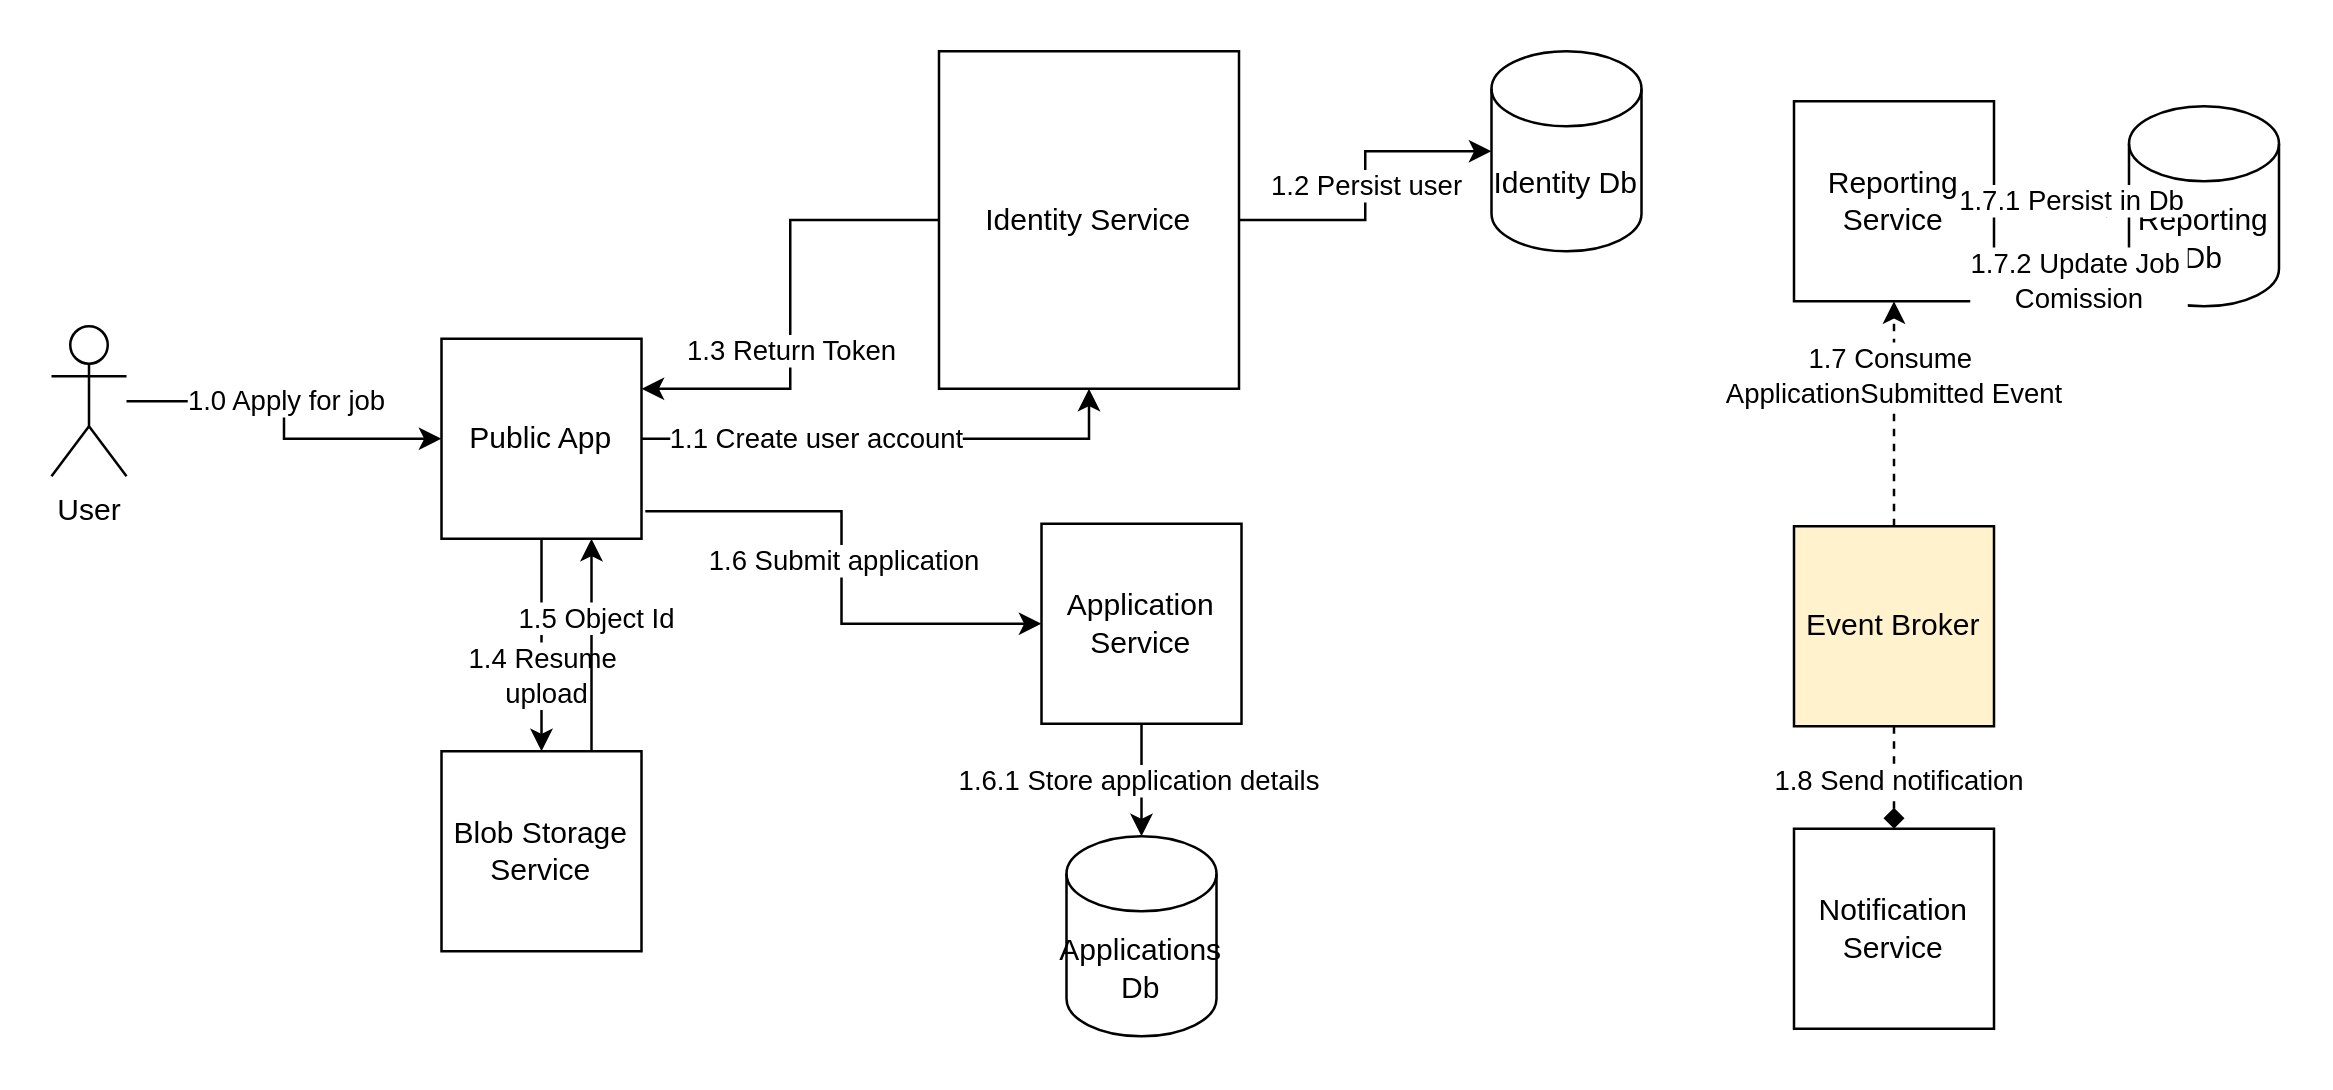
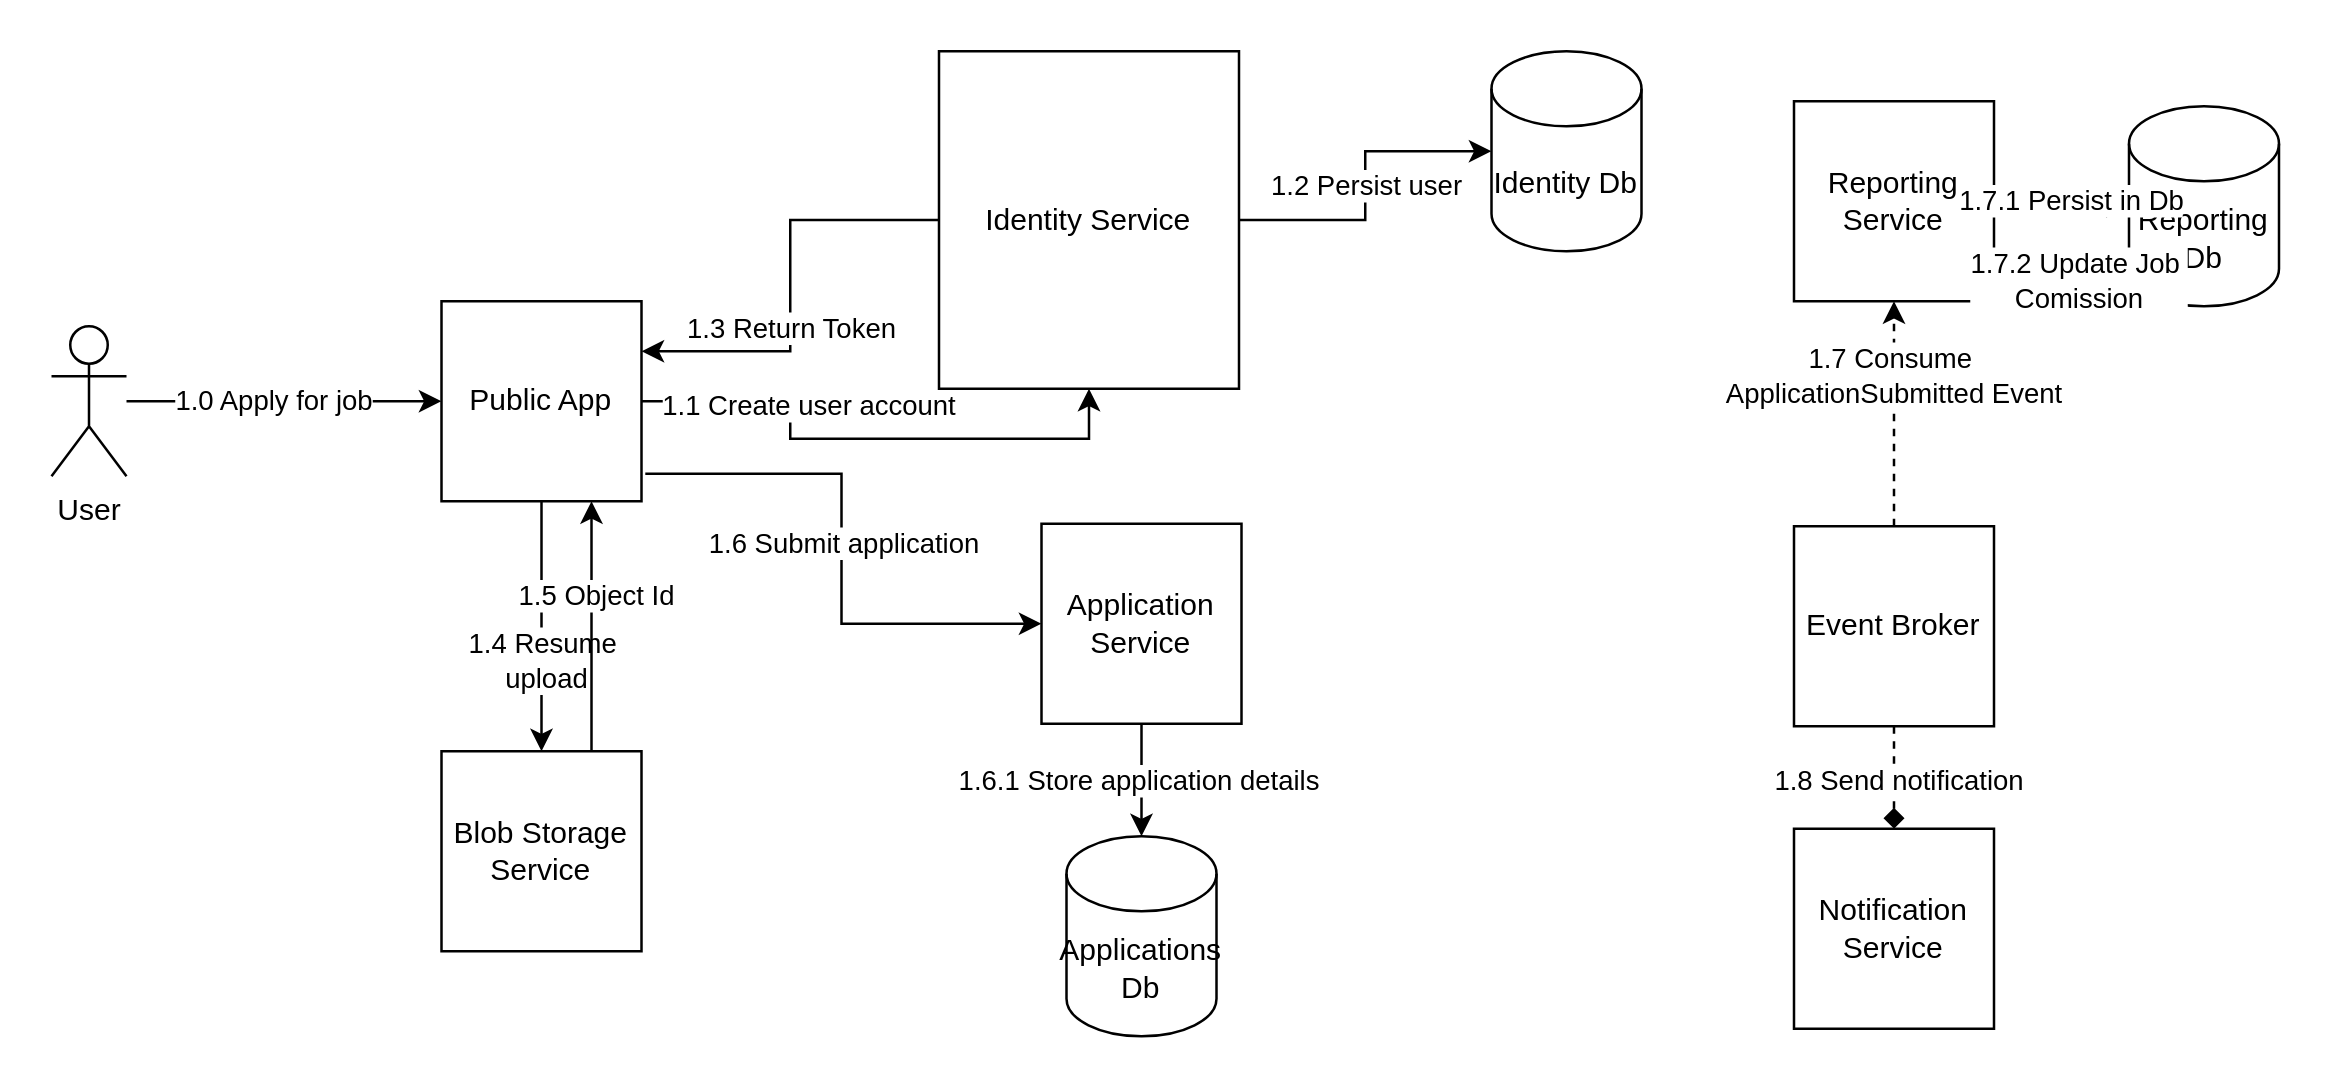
node "Public App": moved (541, 439) -> (541, 401)
node "Event Broker": fillcolor #fff2cc -> #ffffff
